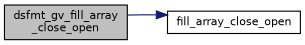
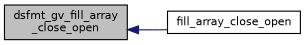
edge "dsfmt_gv_fill_array _close_open" -> "fill_array_close_open": reversed
